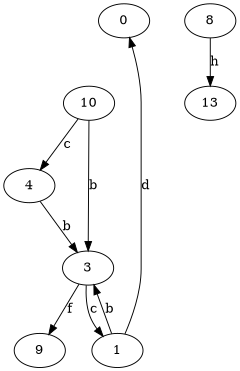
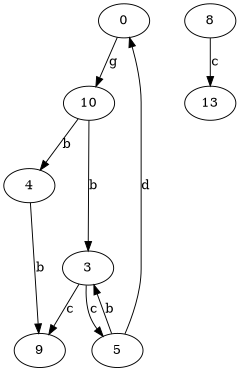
edge "0" -> "10": added, label "g"
edge "8" -> "13": label "h" -> "c"
edge "10" -> "4": label "c" -> "b"
edge "4" -> "3": now "4" -> "9"
edge "3" -> "9": label "f" -> "c"
node "1": label "1" -> "5"
